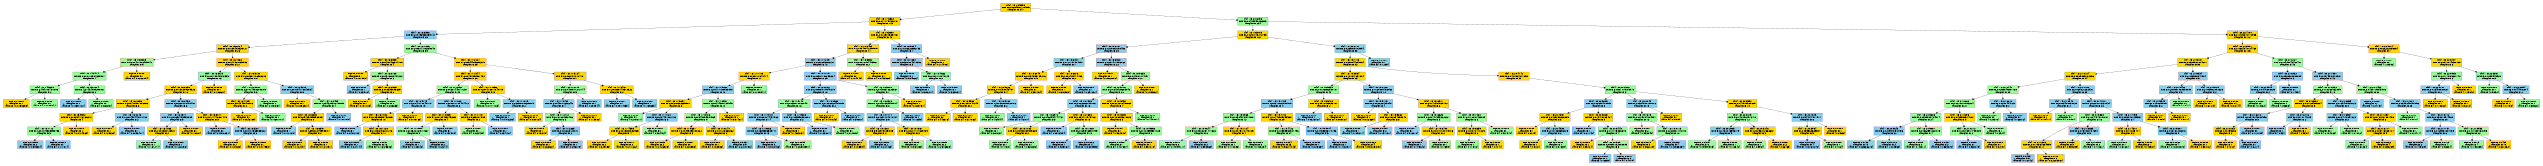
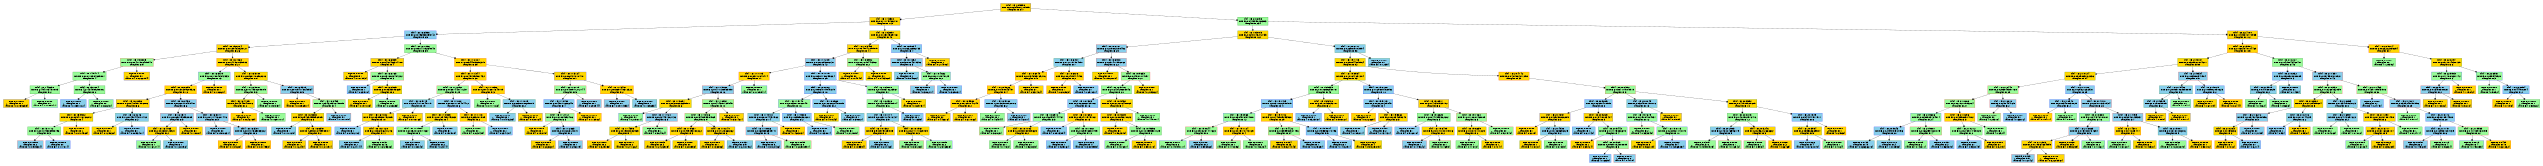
node "X[0] <= 16.3074 mse = 0.00117416607446 samples = 3": fillcolor gold -> skyblue
edge "X[0] <= 21.3383 mse = 0.0247346781801 samples = 16" -> "X[0] <= 21.1985 mse = 0.0170364634595 samples = 11": now "X[0] <= 21.3665 mse = 0.0154808784654 samples = 5" -> "X[0] <= 21.1985 mse = 0.0170364634595 samples = 11"
